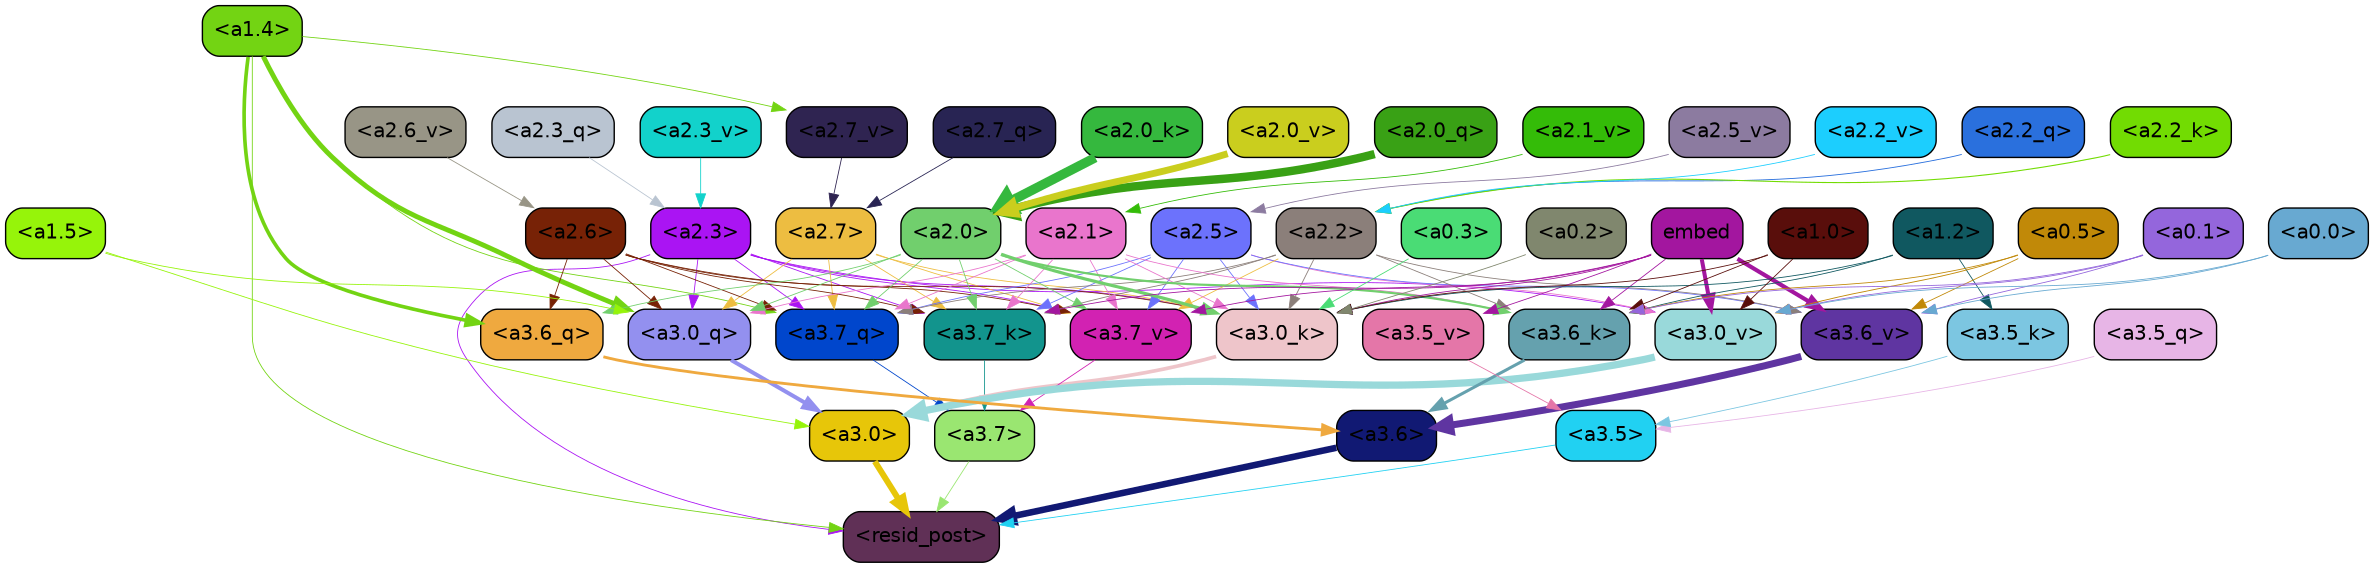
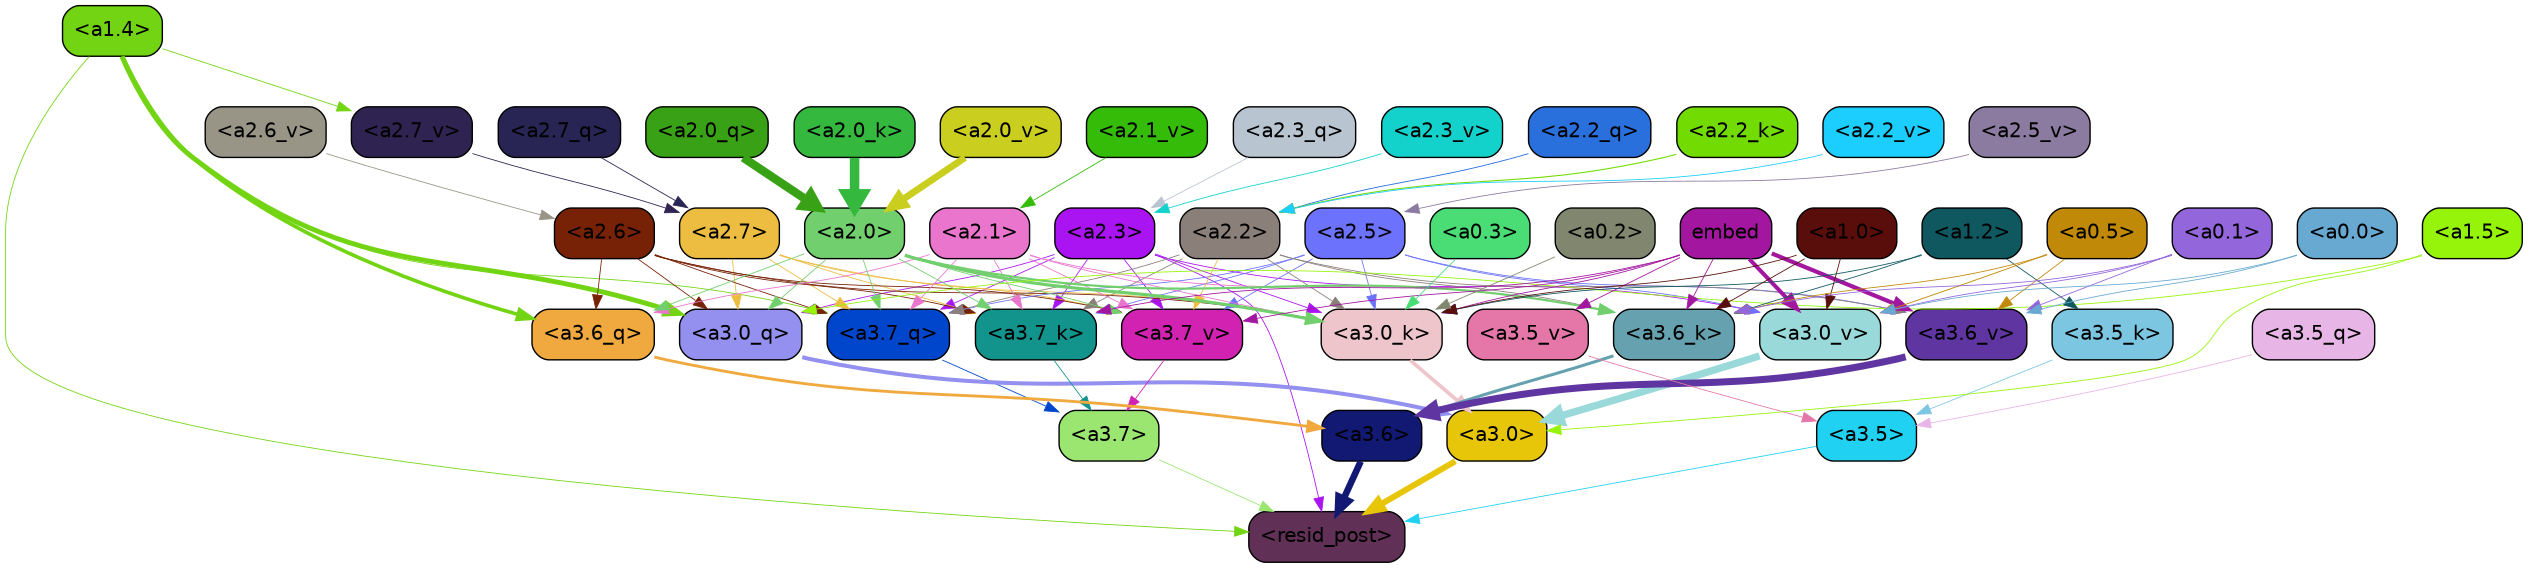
edge "<a2.1>" -> "<a3.0_q>": now "<a2.1>" -> "<a3.6_q>"
edge "<a2.5>" -> "<a3.0_v>": color #e975cc -> #6c72fc
